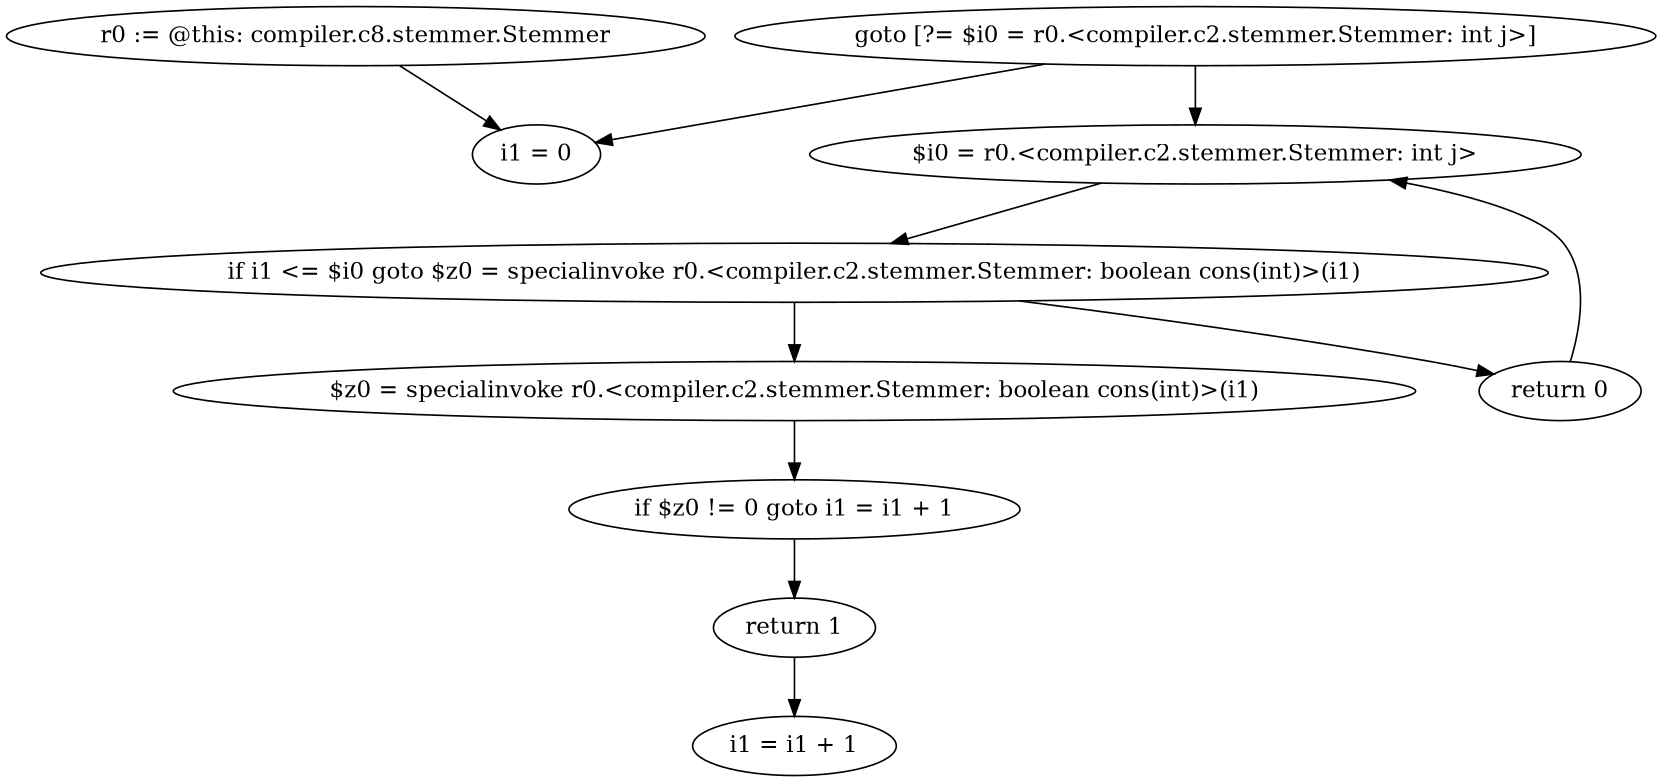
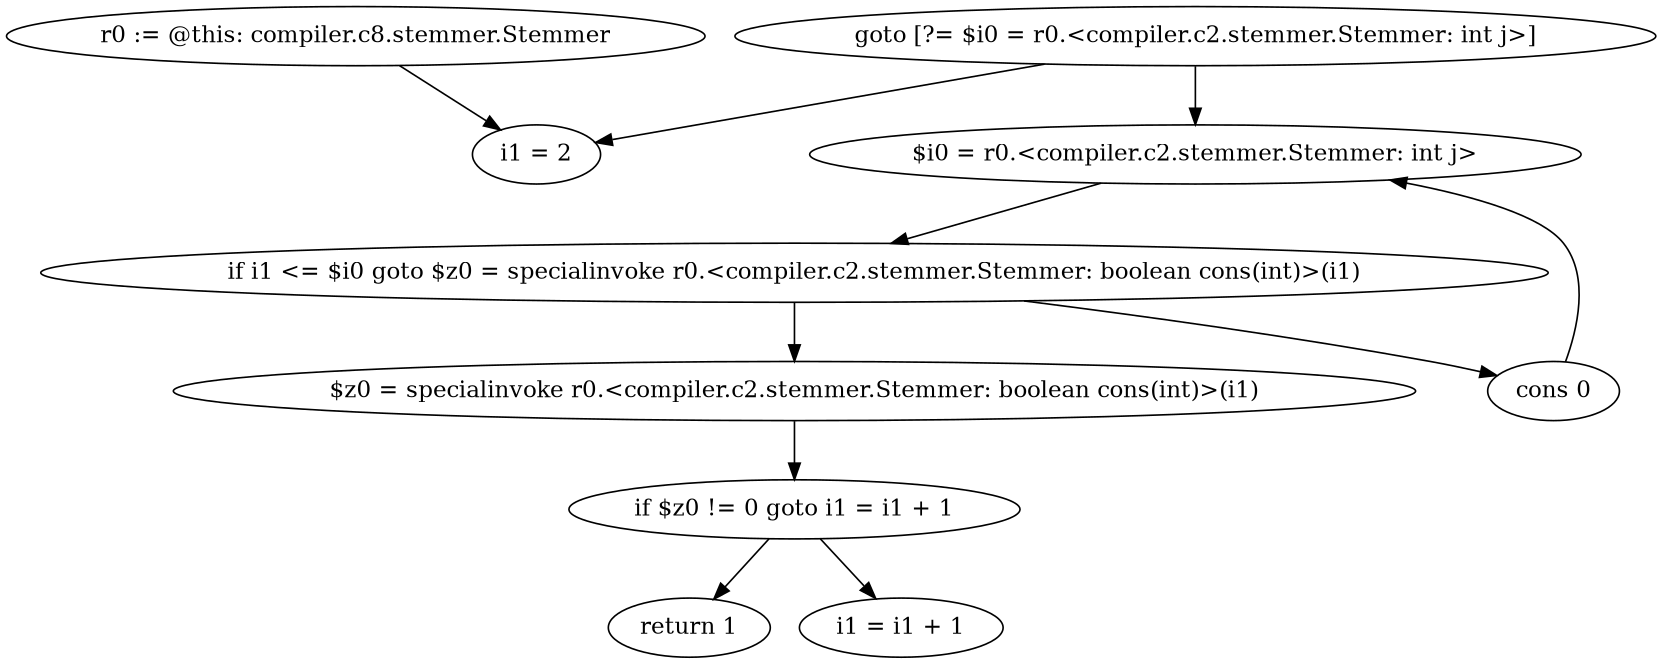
node "i1 = 0": label "i1 = 0" -> "i1 = 2"
node "return 0": label "return 0" -> "cons 0"
edge "return 1" -> "i1 = i1 + 1": now "if $z0 != 0 goto i1 = i1 + 1" -> "i1 = i1 + 1"
